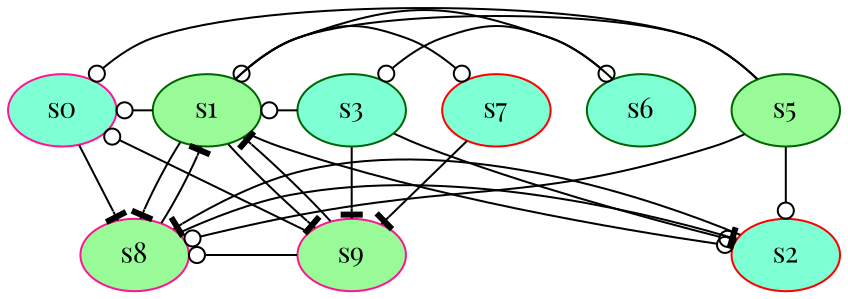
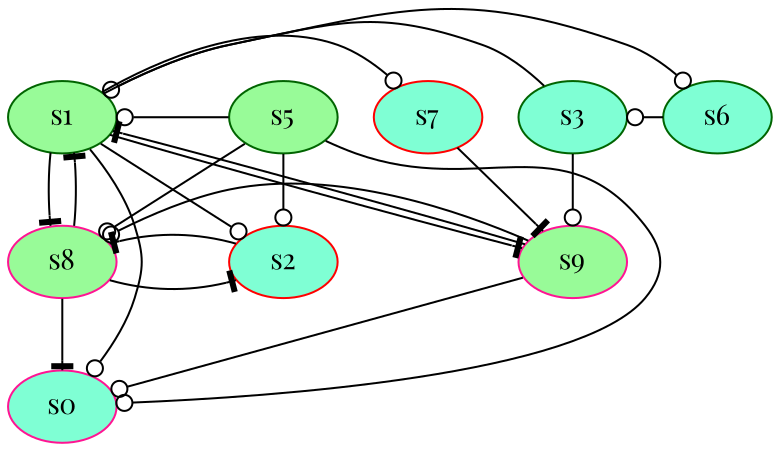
edge "s0" -> "s8": reversed
edge "s3" -> "s9": arrowhead tee -> odot
edge "s3" -> "s2": removed
